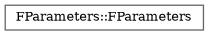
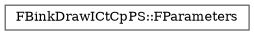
node "FParameters::FParameters": label "FParameters::FParameters" -> "FBinkDrawICtCpPS::FParameters"
